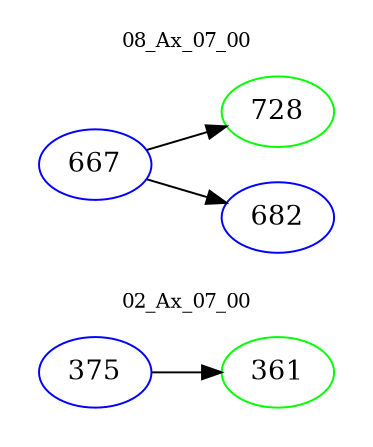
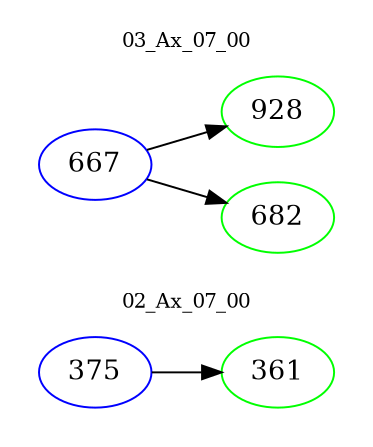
cluster "08_Ax_07_00": label "08_Ax_07_00" -> "03_Ax_07_00"
node "728": label "728" -> "928"
node "682": color blue -> green
